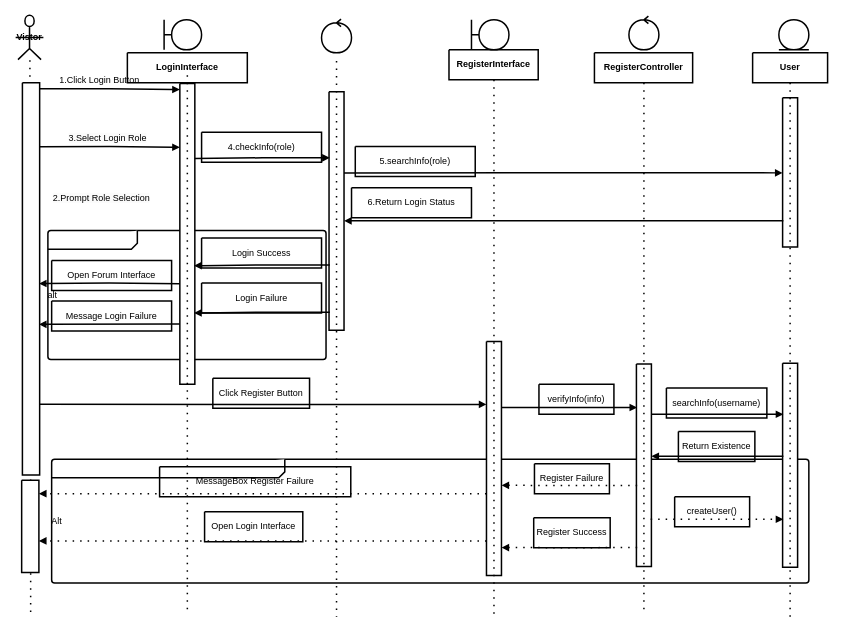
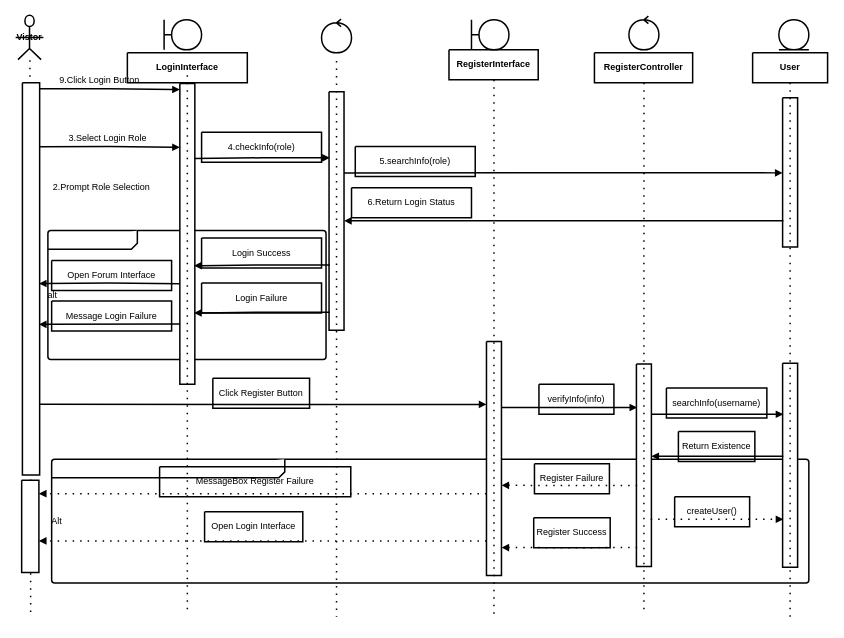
node "1.Click Login Button": label "1.Click Login Button" -> "9.Click Login Button"
node "2.Prompt Role Selection": moved (111, 203) -> (111, 192)
